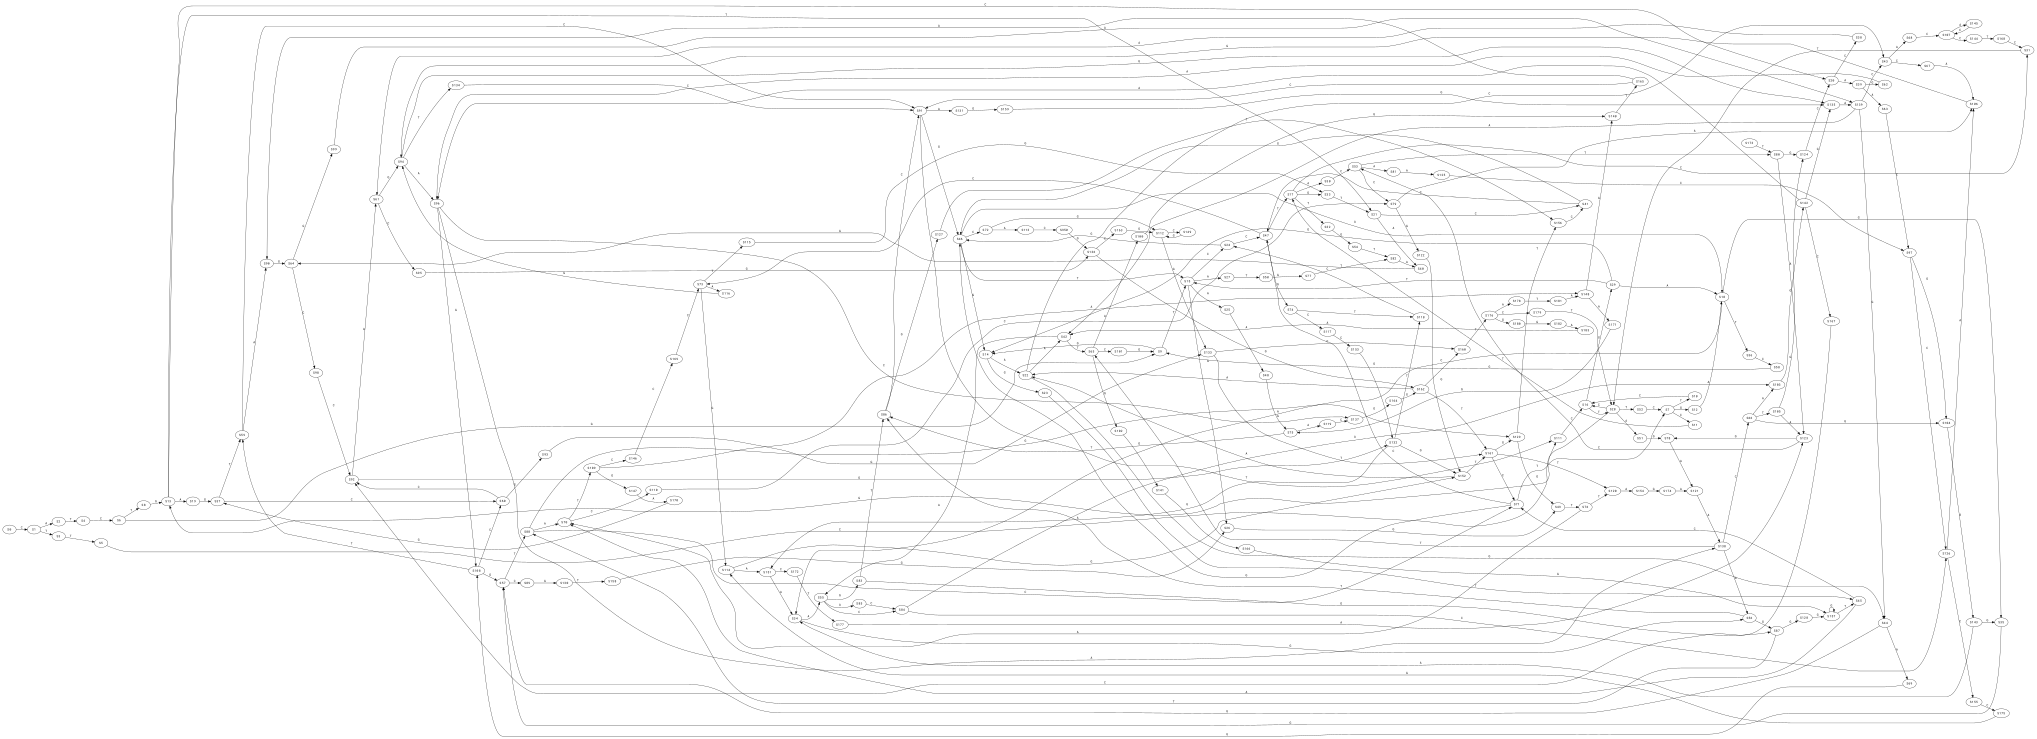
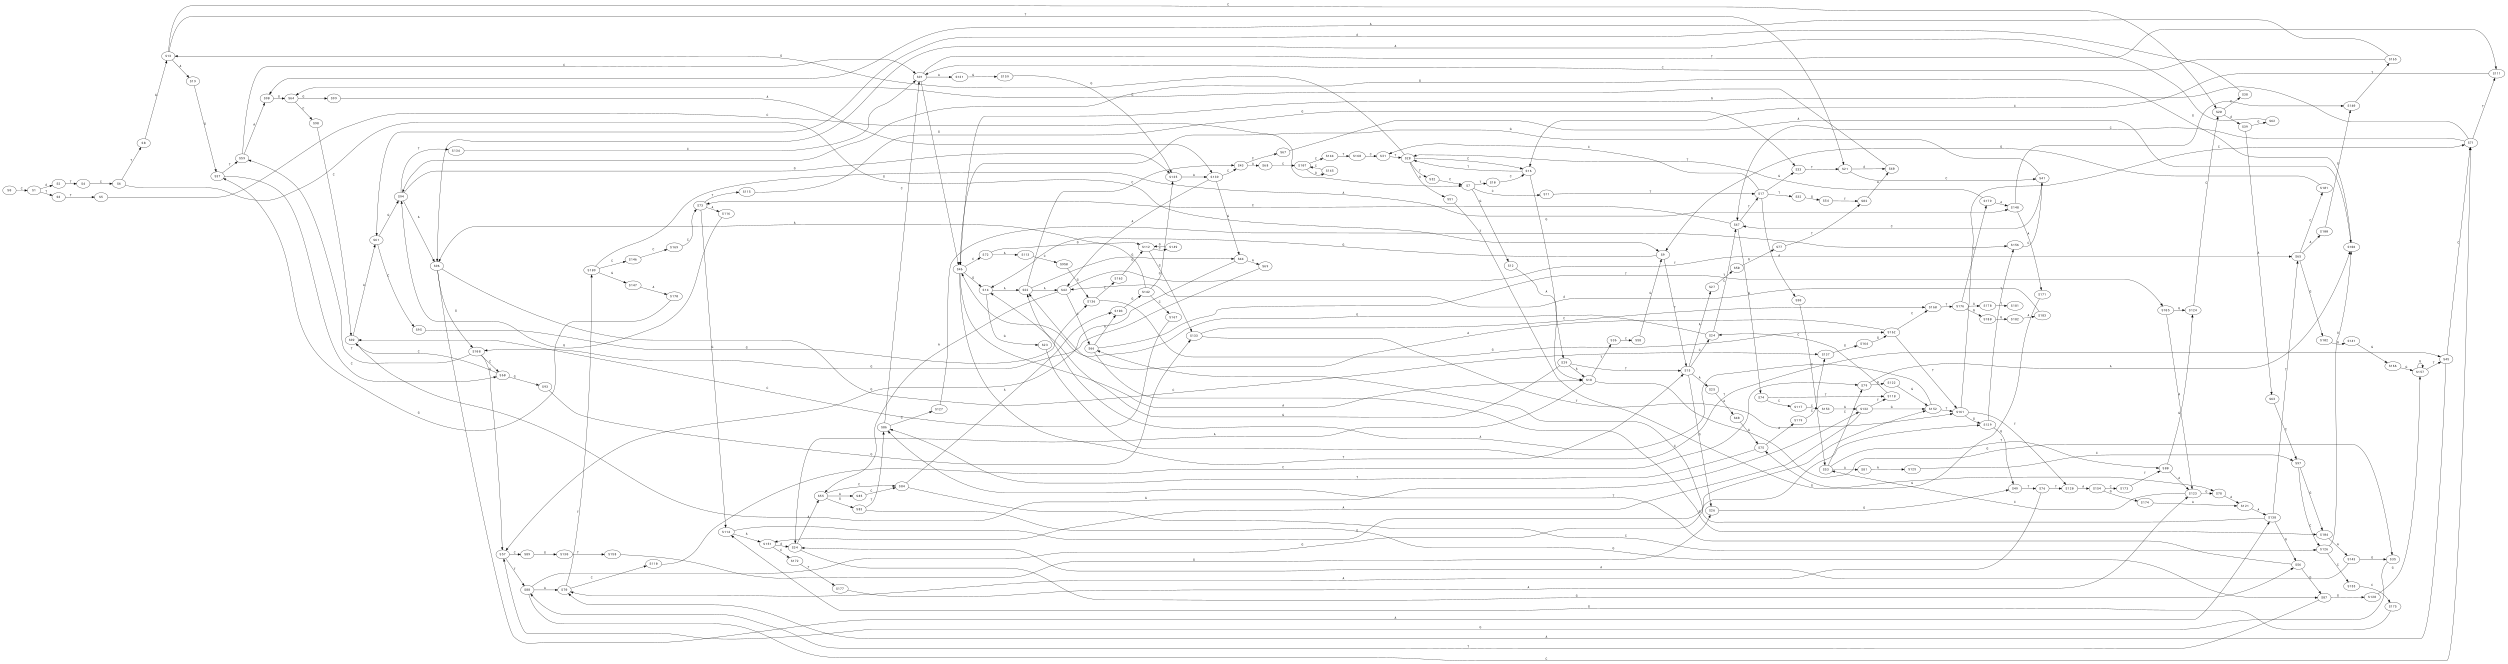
edge "S181" -> "S148": now "S179" -> "S148"
edge "S42" -> "S66": added, label "C"
edge "S154" -> "S173": added, label "C"
